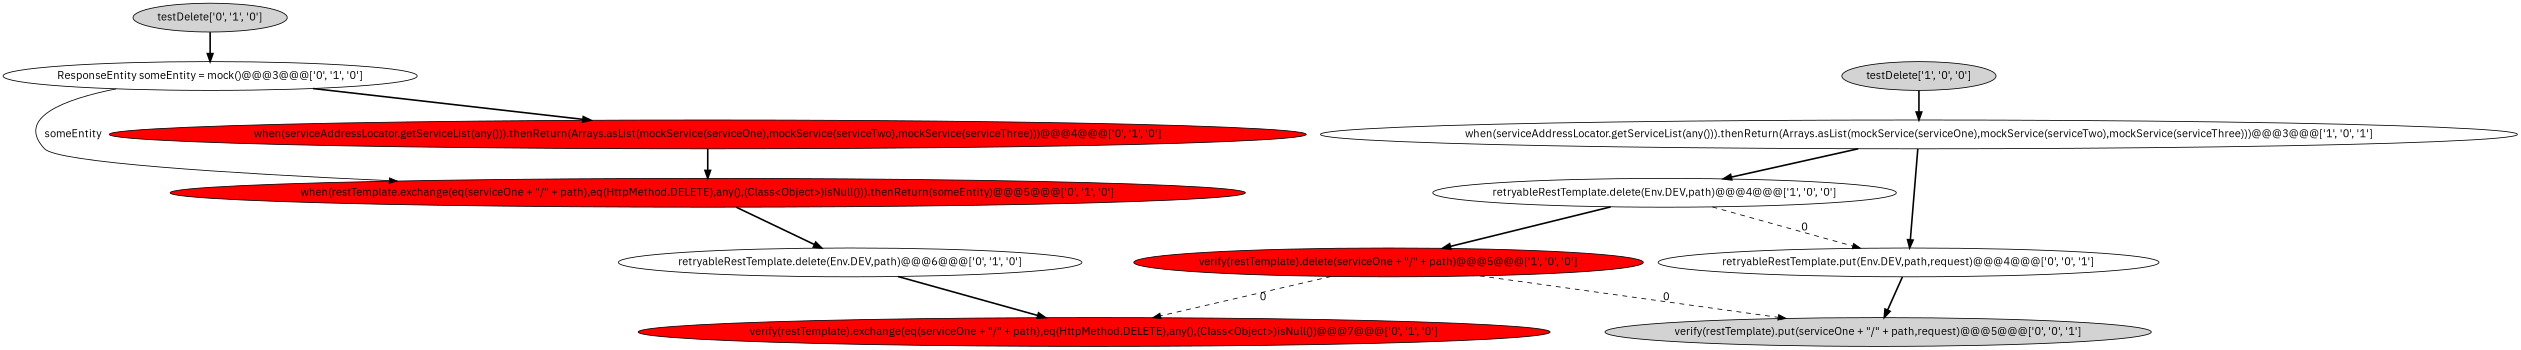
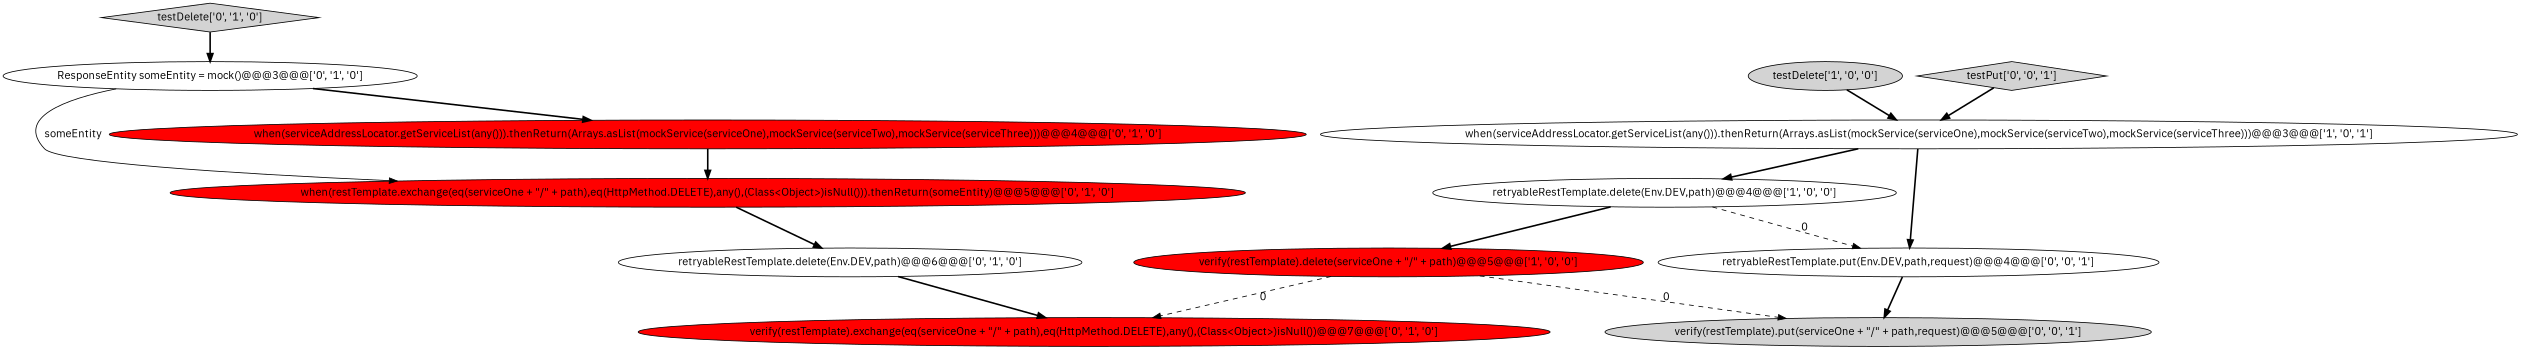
node "testDelete['0', '1', '0']": shape ellipse -> diamond
node "testPut['0', '0', '1']": added
